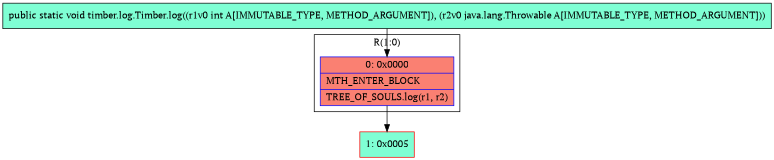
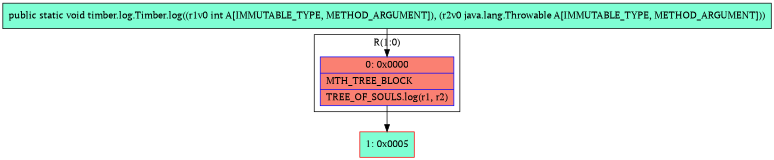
node "0: 0x0000": text "MTH_ENTER_BLOCK" -> "MTH_TREE_BLOCK"
